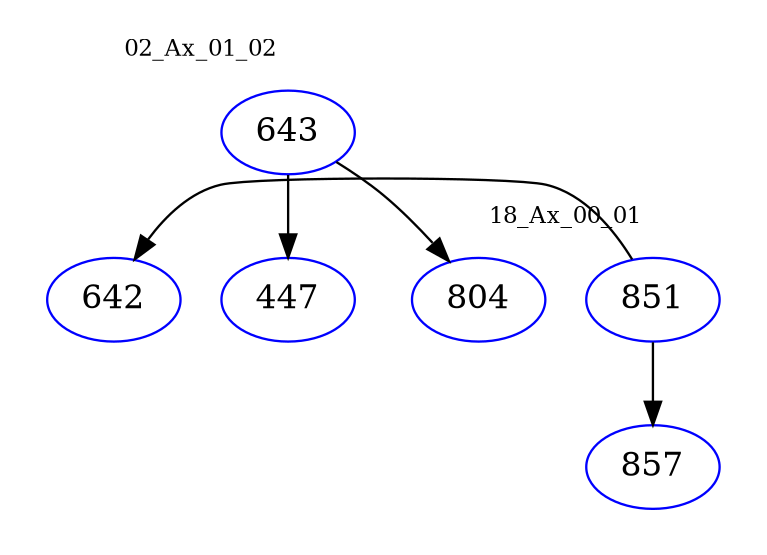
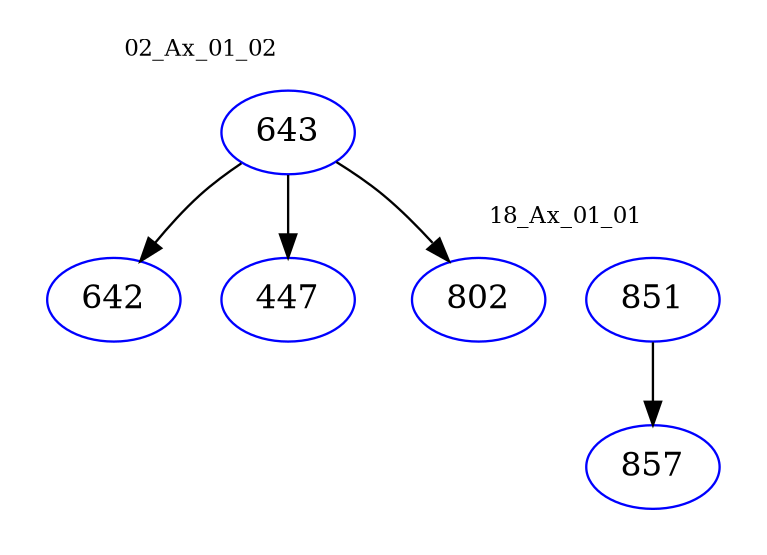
edge "851" -> "642": now "643" -> "642"
cluster "18_Ax_00_01": label "18_Ax_00_01" -> "18_Ax_01_01"
node "804": label "804" -> "802"
